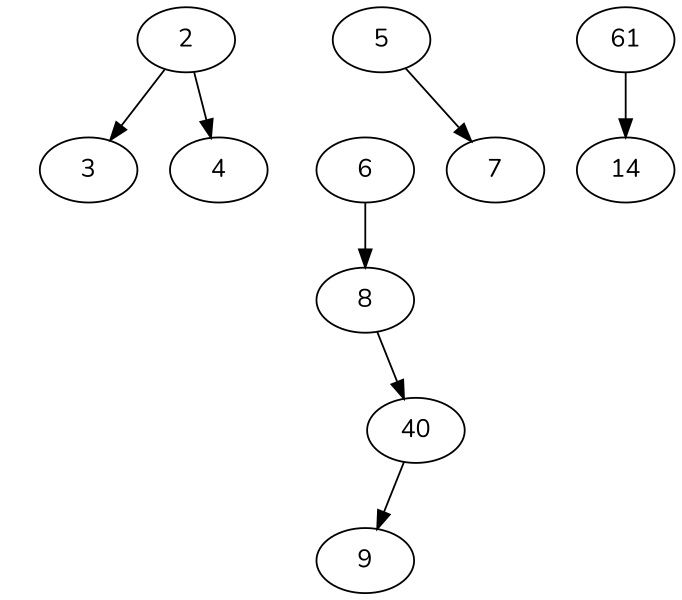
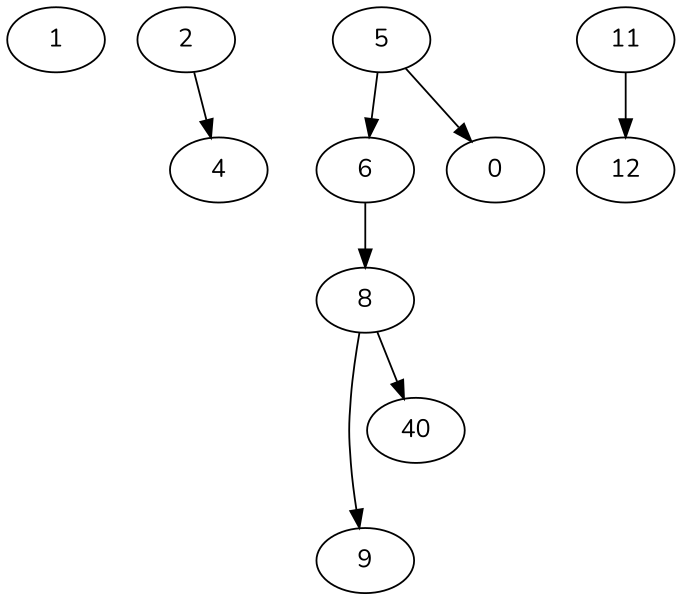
node "1": added
node "61": label "61" -> "11"
edge "5" -> "6": added
node "3": removed
node "7": label "7" -> "0"
node "14": label "14" -> "12"
edge "40" -> "9": now "8" -> "9"
